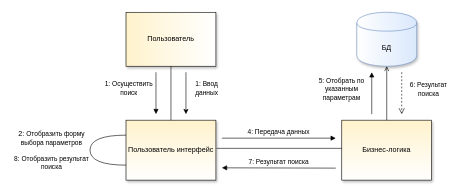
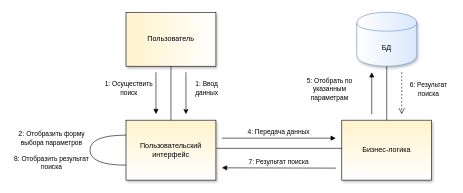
edge "Бизнес-логика" -> "БД": arrowhead open -> none
node "5: Отобрать по указанным параметрам": moved (342, 89) -> (330, 89)
node "Пользователь интерфейс": label "Пользователь интерфейс" -> "Пользовательский интерфейс"
